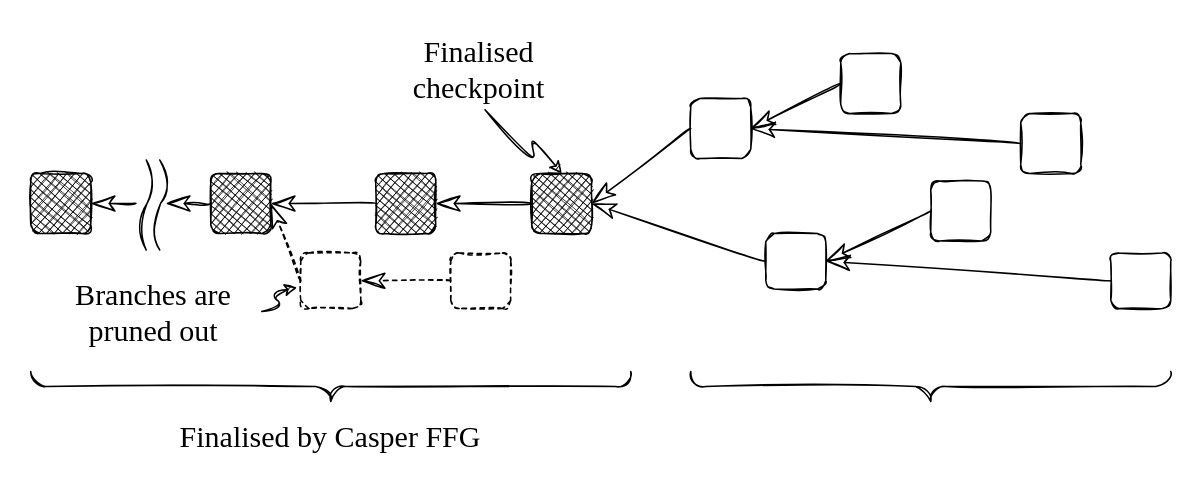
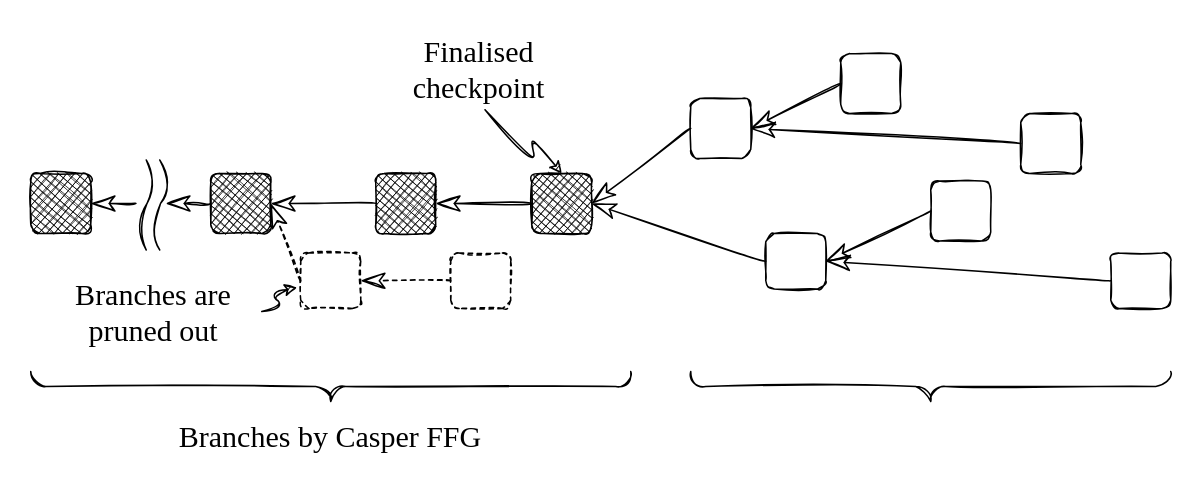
node "Finalised by Casper FFG": label "Finalised by Casper FFG" -> "Branches by Casper FFG"
